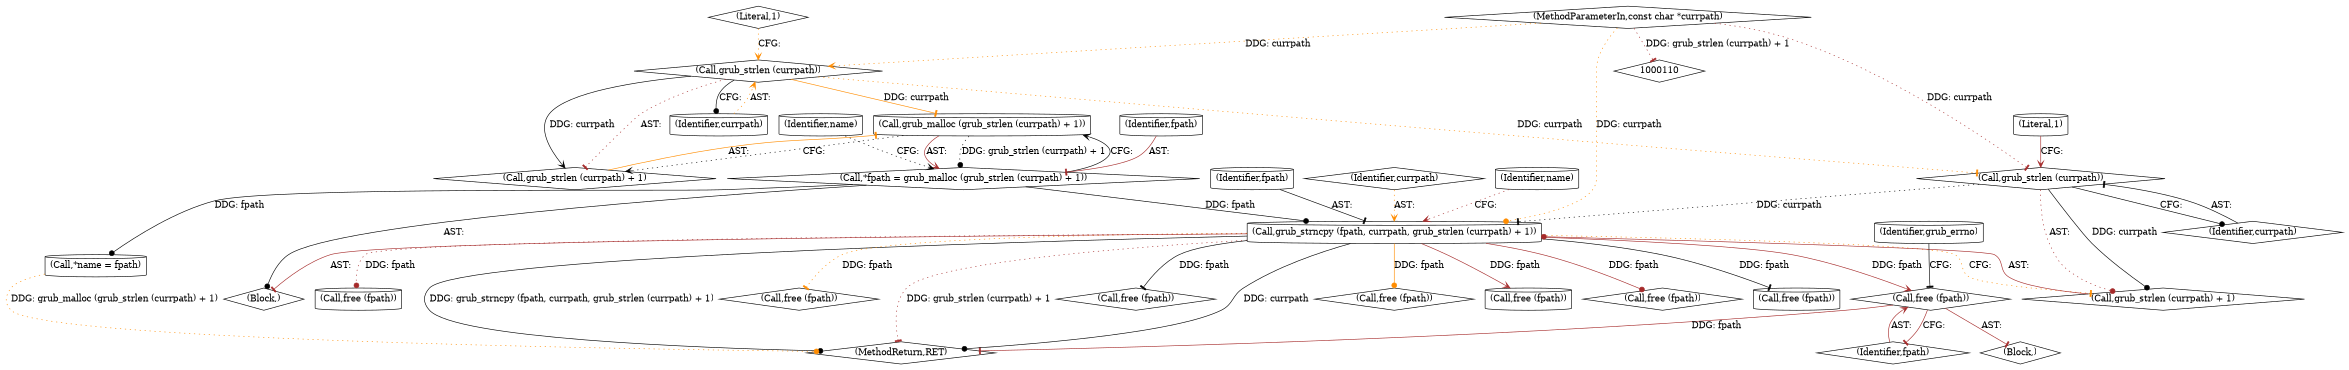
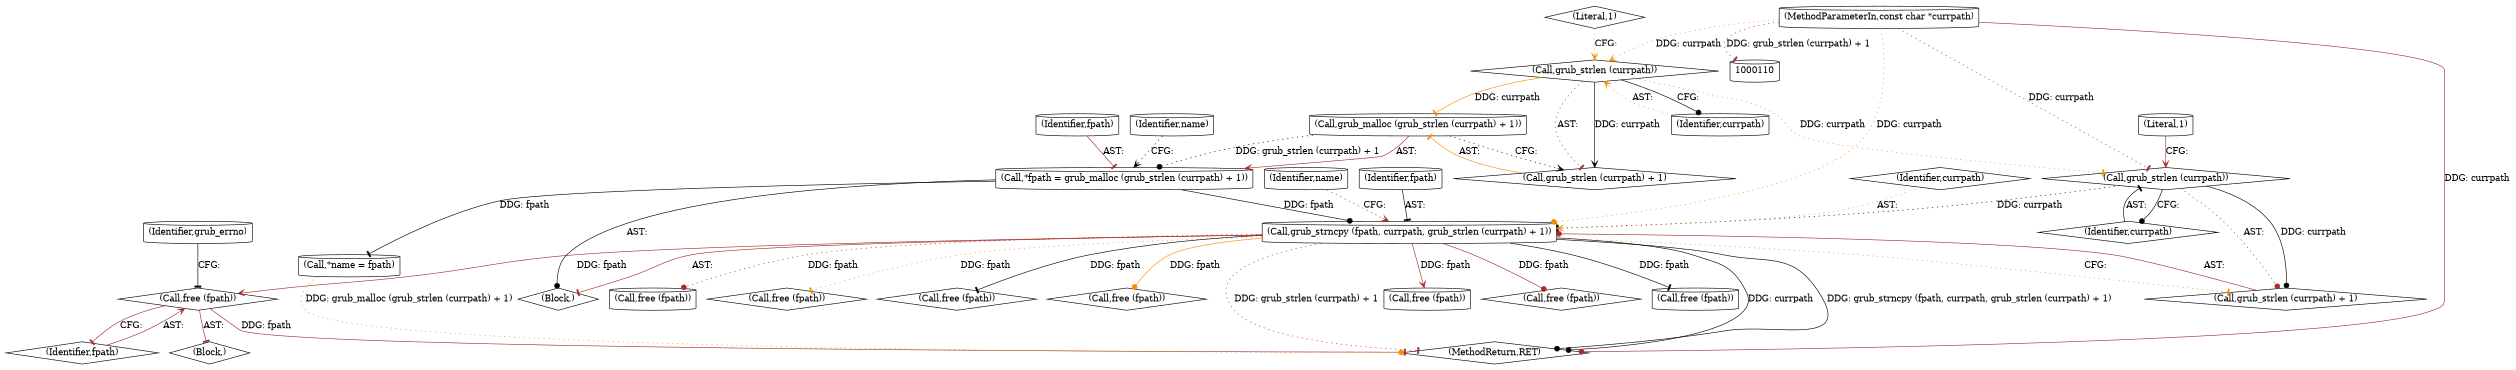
node "(MethodParameterIn,const char *currpath)": shape diamond -> cylinder
node "1000110": shape diamond -> cylinder
edge "(Call,*fpath = grub_malloc (grub_strlen (currpath) + 1))" -> "(Call,grub_malloc (grub_strlen (currpath) + 1))": removed, label "CFG:"
node "(Call,*fpath = grub_malloc (grub_strlen (currpath) + 1))": shape diamond -> cylinder
edge "(Call,*fpath = grub_malloc (grub_strlen (currpath) + 1))" -> "(Call,*name = fpath)": arrowhead dot -> tee
edge "(MethodParameterIn,const char *currpath)" -> "(MethodReturn,RET)": added, label "DDG: currpath"
